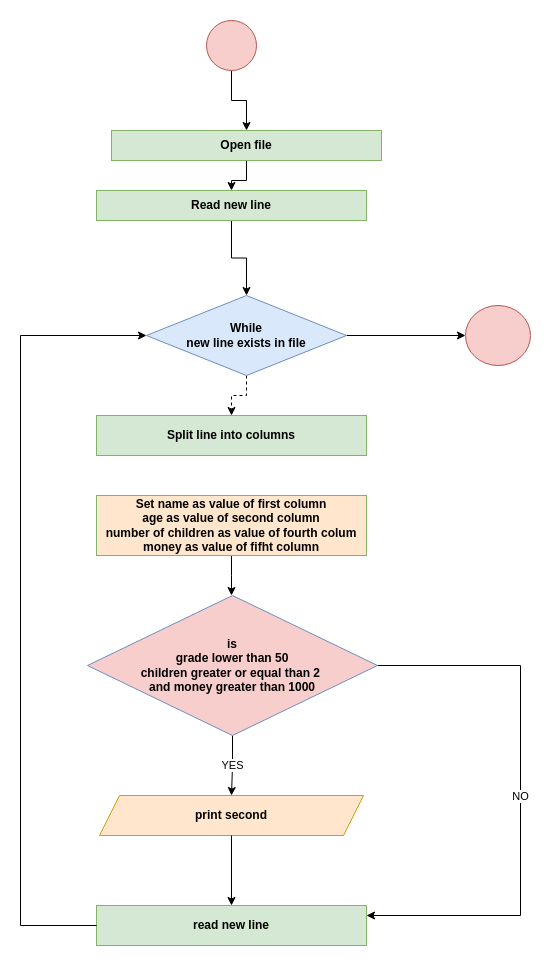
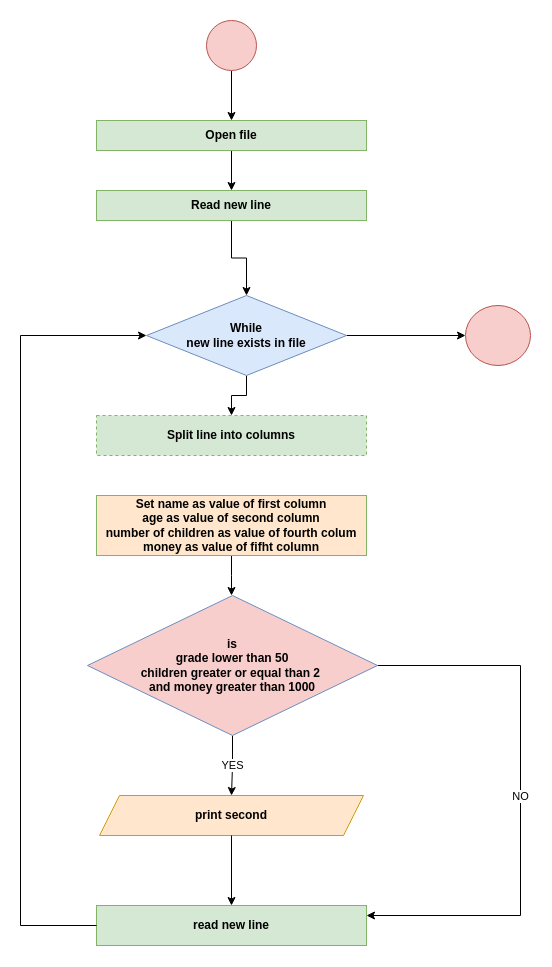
node "Open file": moved (247, 146) -> (232, 136)
edge "While new line exists in file" -> "Split line into columns": style dashed -> solid
node "Split line into columns": style solid -> dashed
